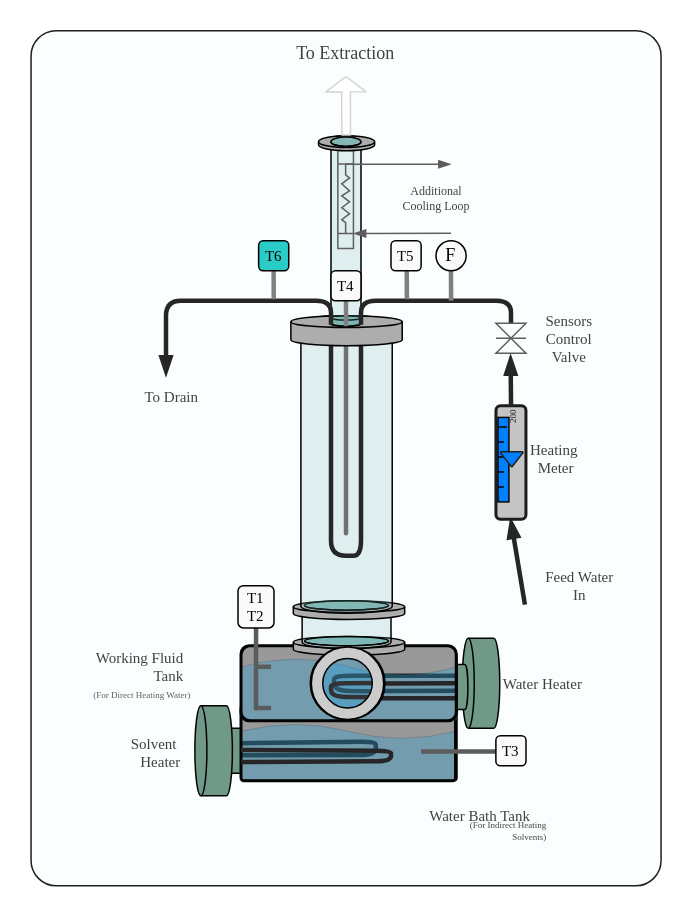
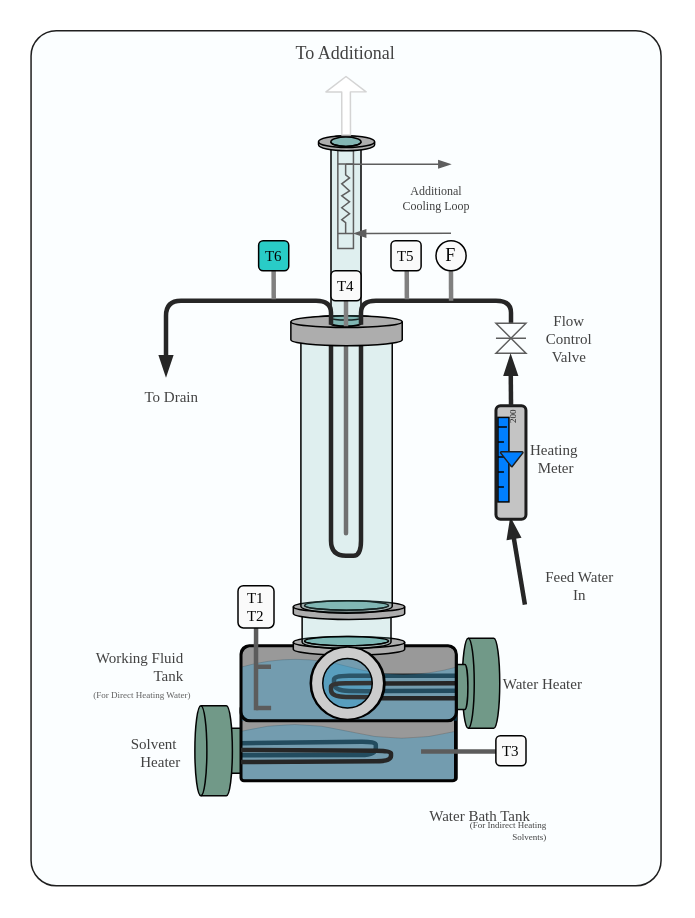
node "To Extraction": label "To Extraction" -> "To Additional"
node "SensorsControlValve": label "SensorsControlValve" -> "FlowControlValve"
